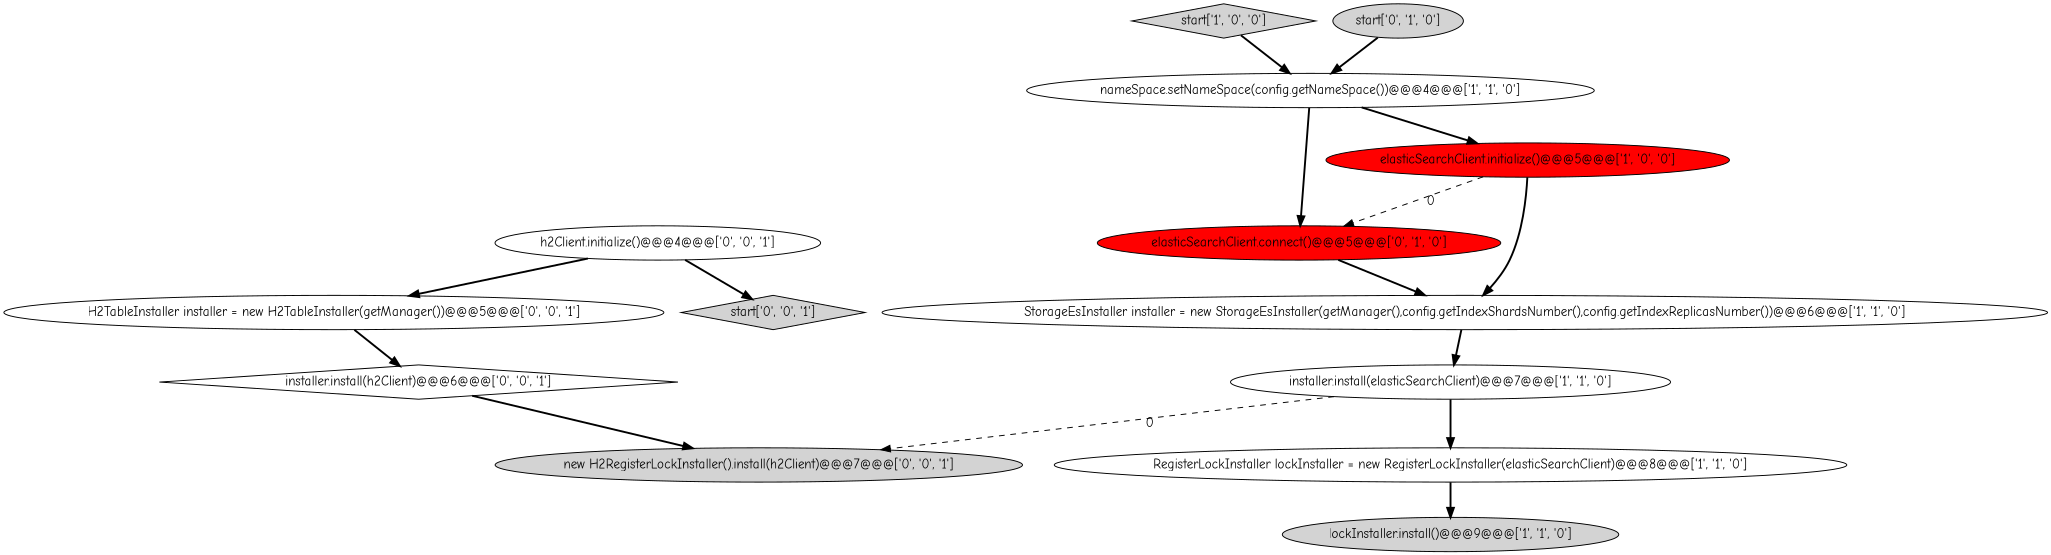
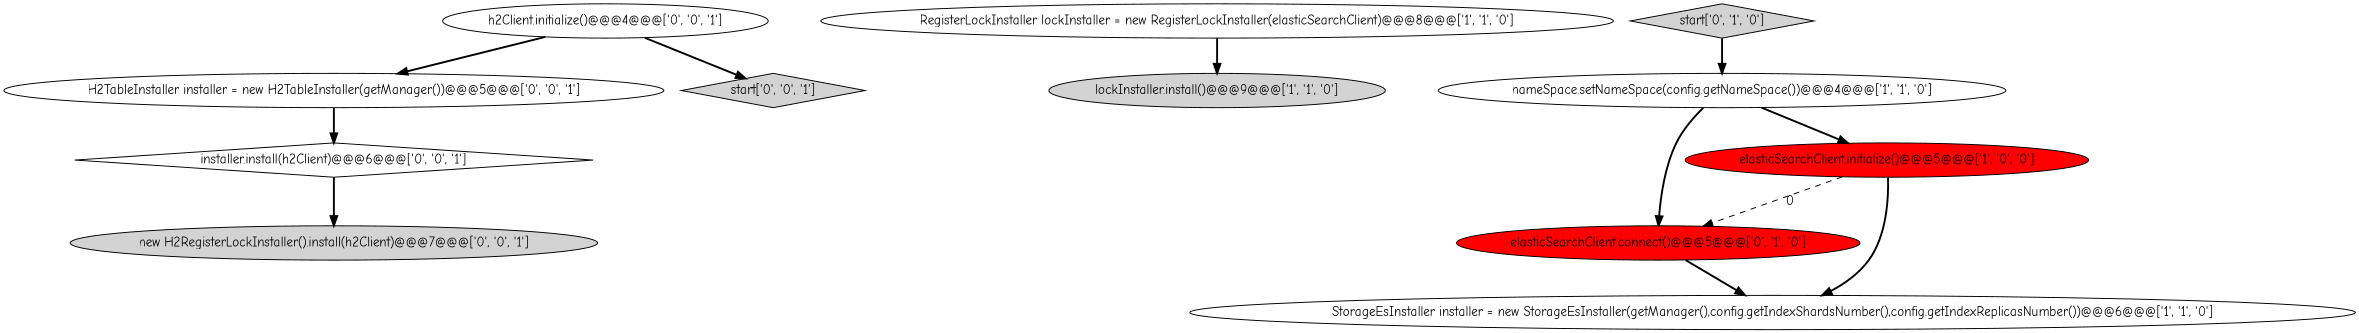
node "start['1', '0', '0']": removed
node "start['0', '1', '0']": shape ellipse -> diamond
node "installer.install(elasticSearchClient)@@@7@@@['1', '1', '0']": removed
